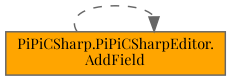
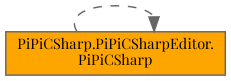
node "PiPiCSharp.PiPiCSharpEditor. AddField": label "PiPiCSharp.PiPiCSharpEditor. AddField" -> "PiPiCSharp.PiPiCSharpEditor. PiPiCSharp"
